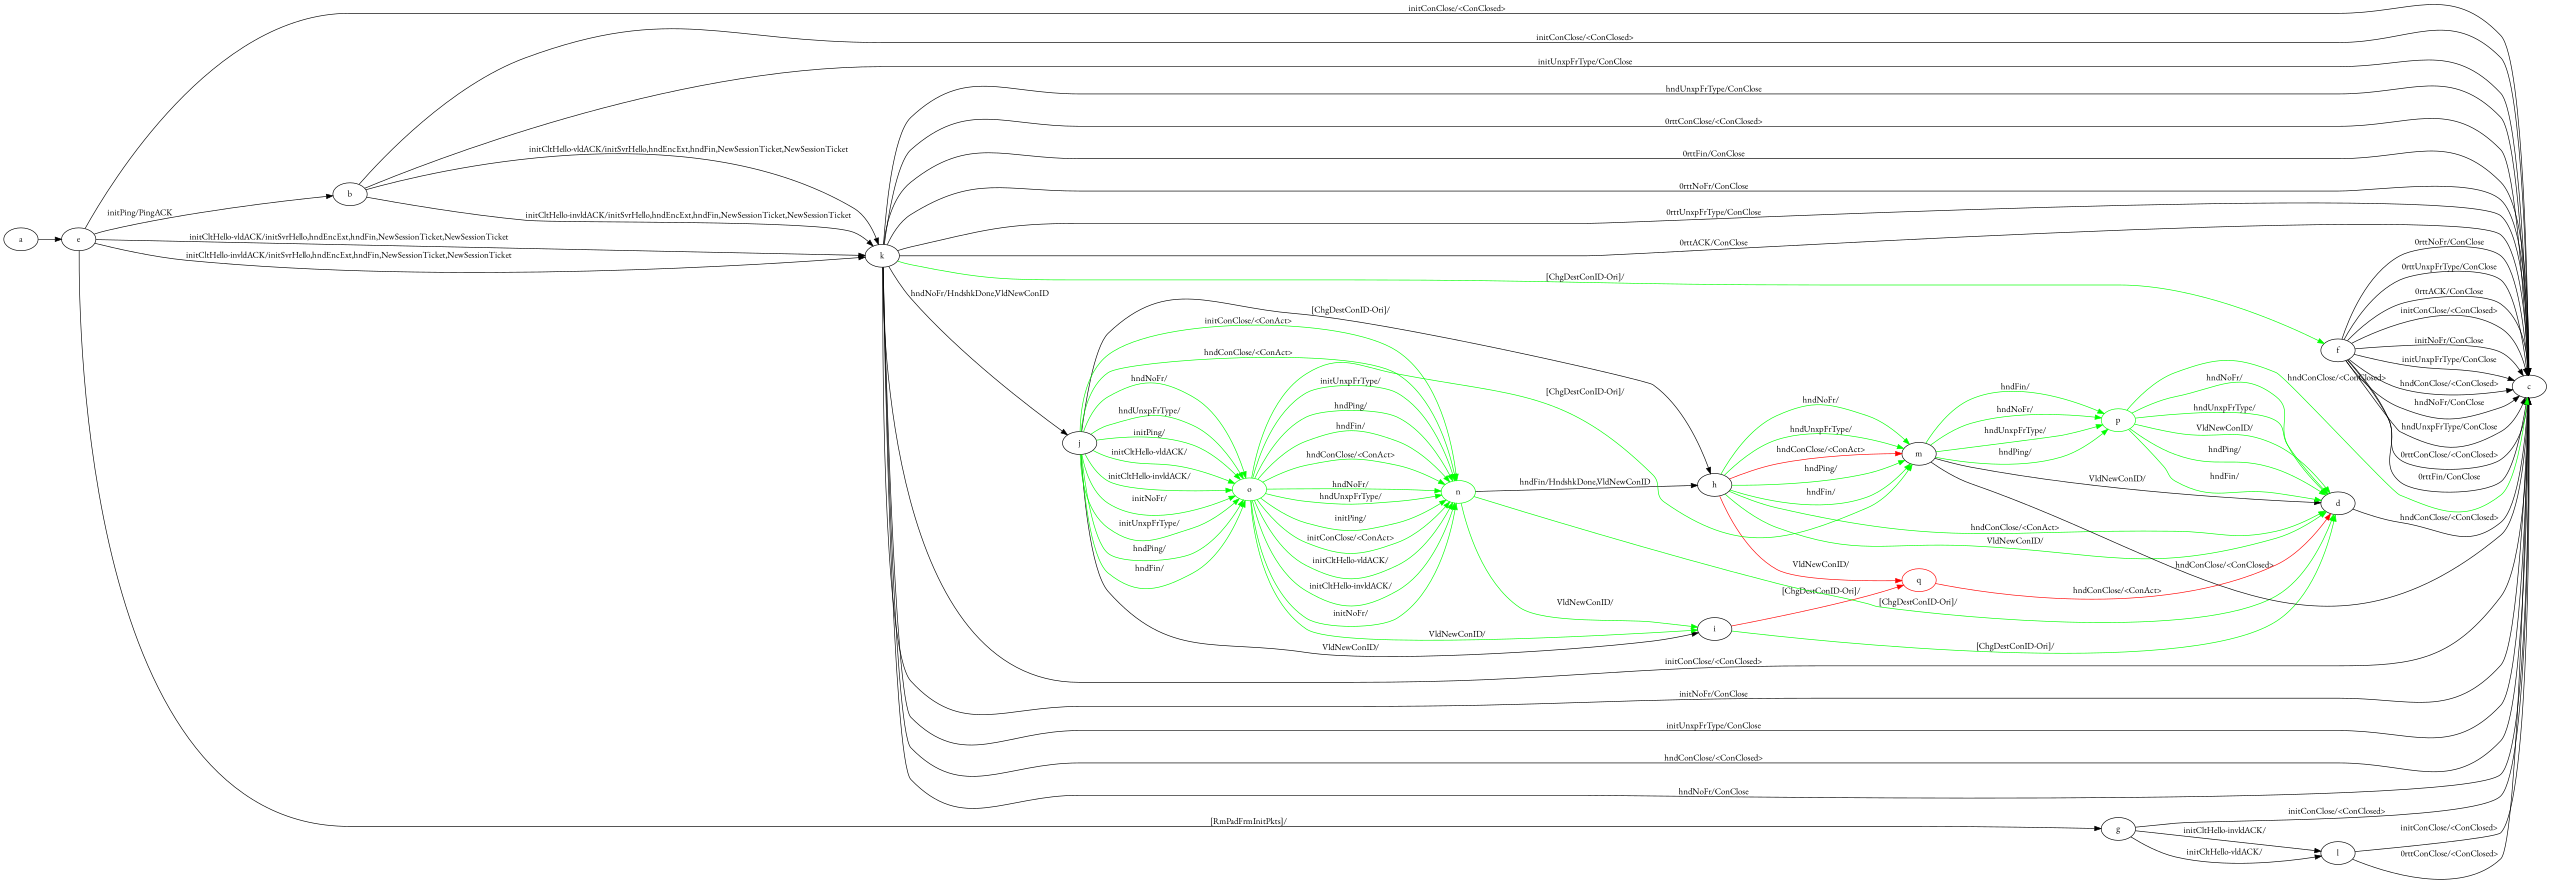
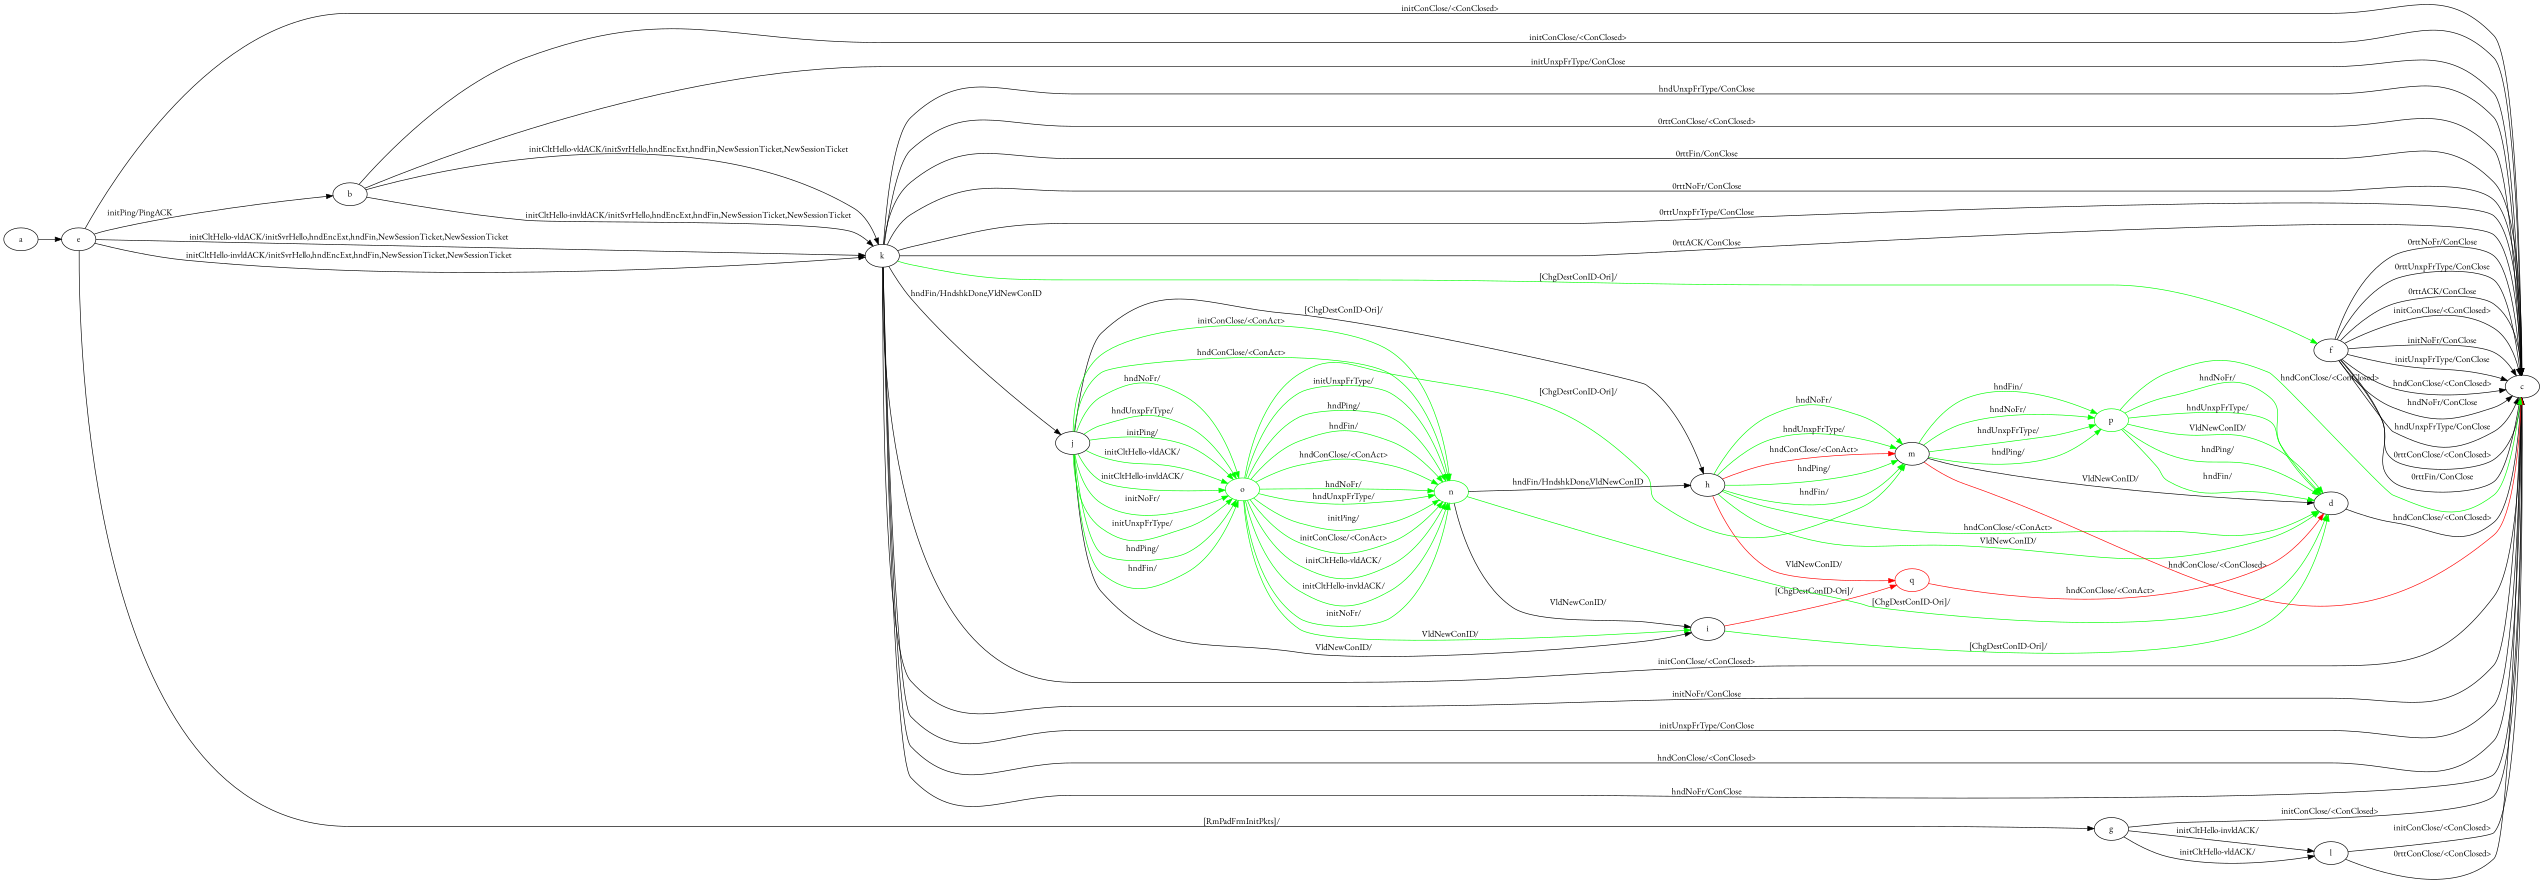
edge "k" -> "j": label "hndNoFr/HndshkDone,VldNewConID " -> "hndFin/HndshkDone,VldNewConID "
edge "m" -> "c": color black -> red
edge "n" -> "i": color green -> black
